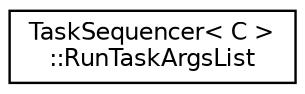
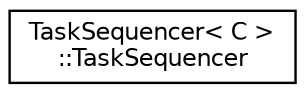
node "TaskSequencer< C > ::RunTaskArgsList": label "TaskSequencer< C > ::RunTaskArgsList" -> "TaskSequencer< C > ::TaskSequencer"
